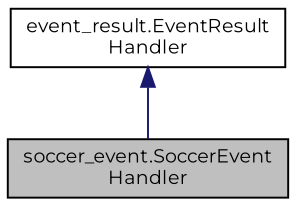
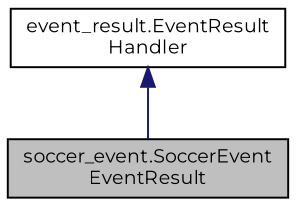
node "soccer_event.SoccerEvent Handler": label "soccer_event.SoccerEvent Handler" -> "soccer_event.SoccerEvent EventResult"
